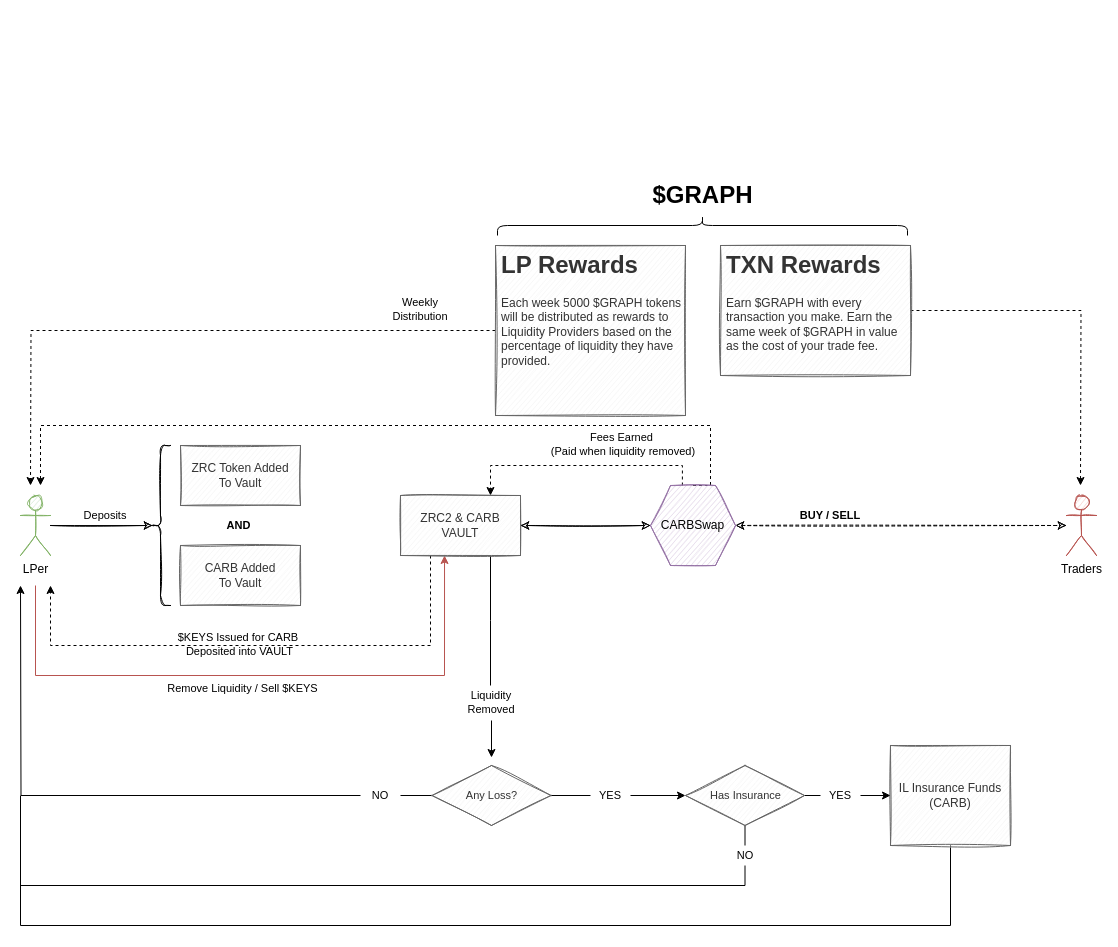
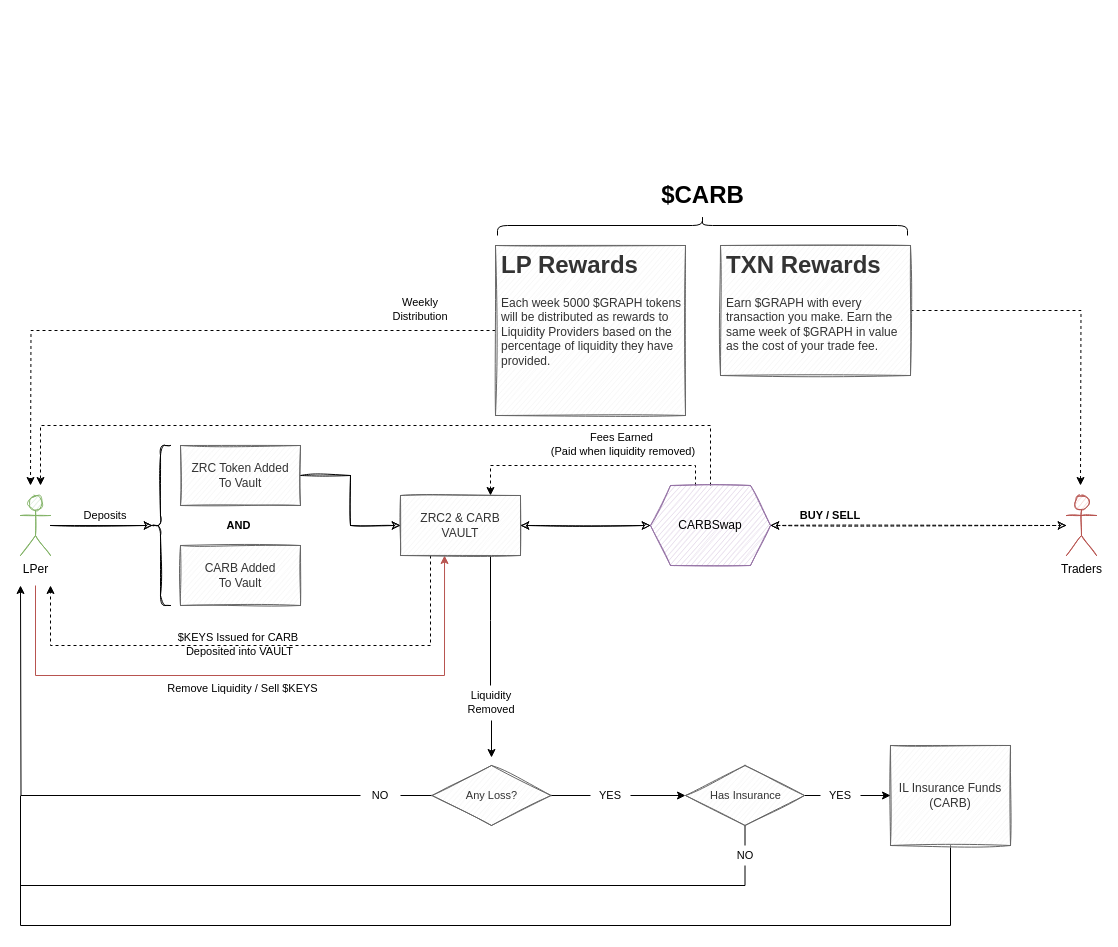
node "$GRAPH": label "$GRAPH" -> "$CARB"
edge "ZRC Token Added To Vault" -> "ZRC2 & CARB VAULT": added
node "CARBSwap": size 85x80 -> 120x80
